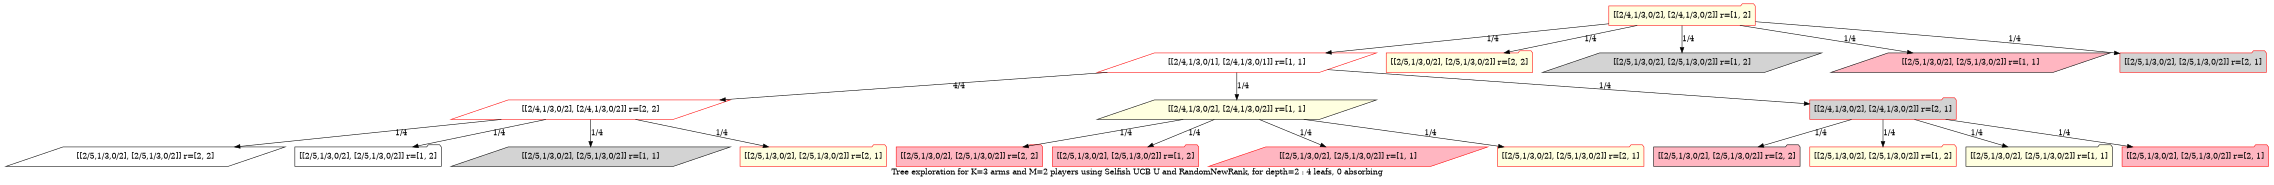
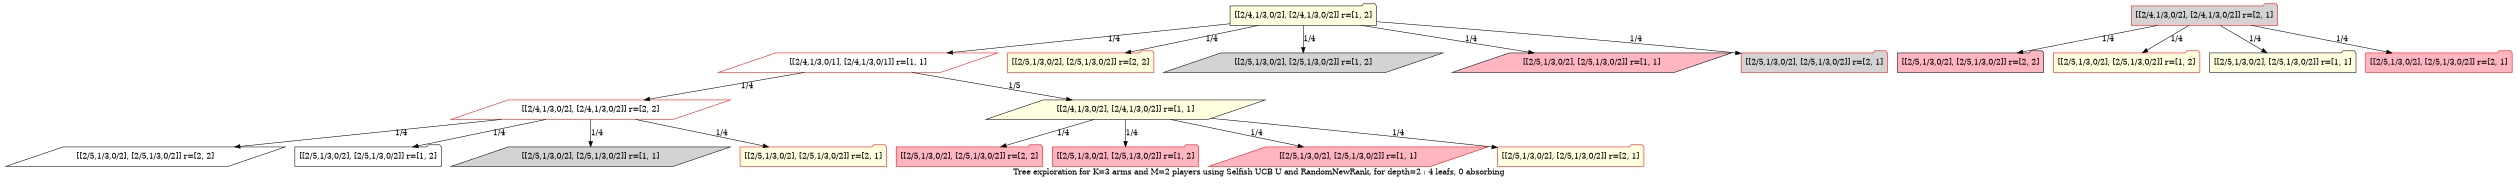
node "[[2/4,1/3,0/2], [2/4,1/3,0/2]] r=[1, 2]": color red -> black
edge "[[2/4,1/3,0/1], [2/4,1/3,0/1]] r=[1, 1]" -> "[[2/4,1/3,0/2], [2/4,1/3,0/2]] r=[2, 2]": label "4/4" -> "1/4"
edge "[[2/4,1/3,0/1], [2/4,1/3,0/1]] r=[1, 1]" -> "[[2/4,1/3,0/2], [2/4,1/3,0/2]] r=[1, 1]": label "1/4" -> "1/5"
edge "[[2/4,1/3,0/1], [2/4,1/3,0/1]] r=[1, 1]" -> "[[2/4,1/3,0/2], [2/4,1/3,0/2]] r=[2, 1]": removed, label "1/4"
